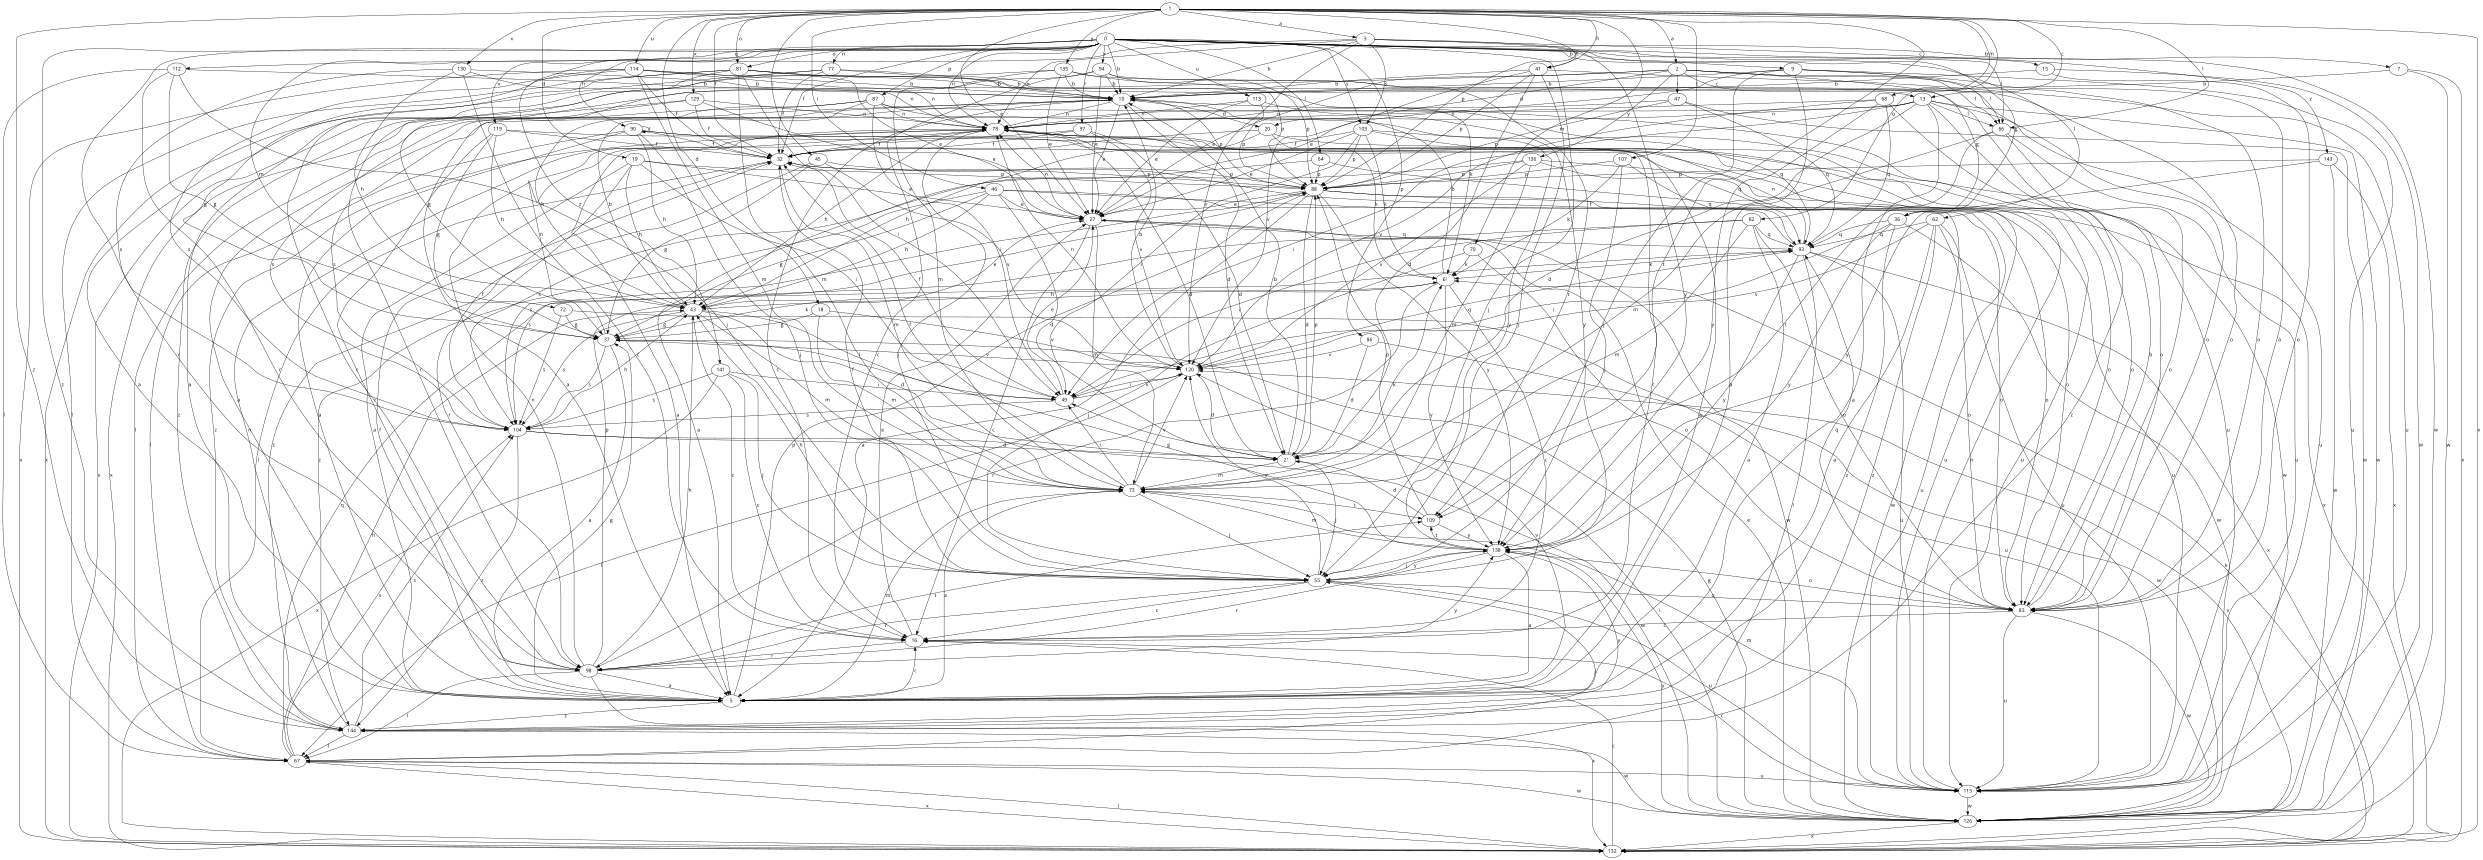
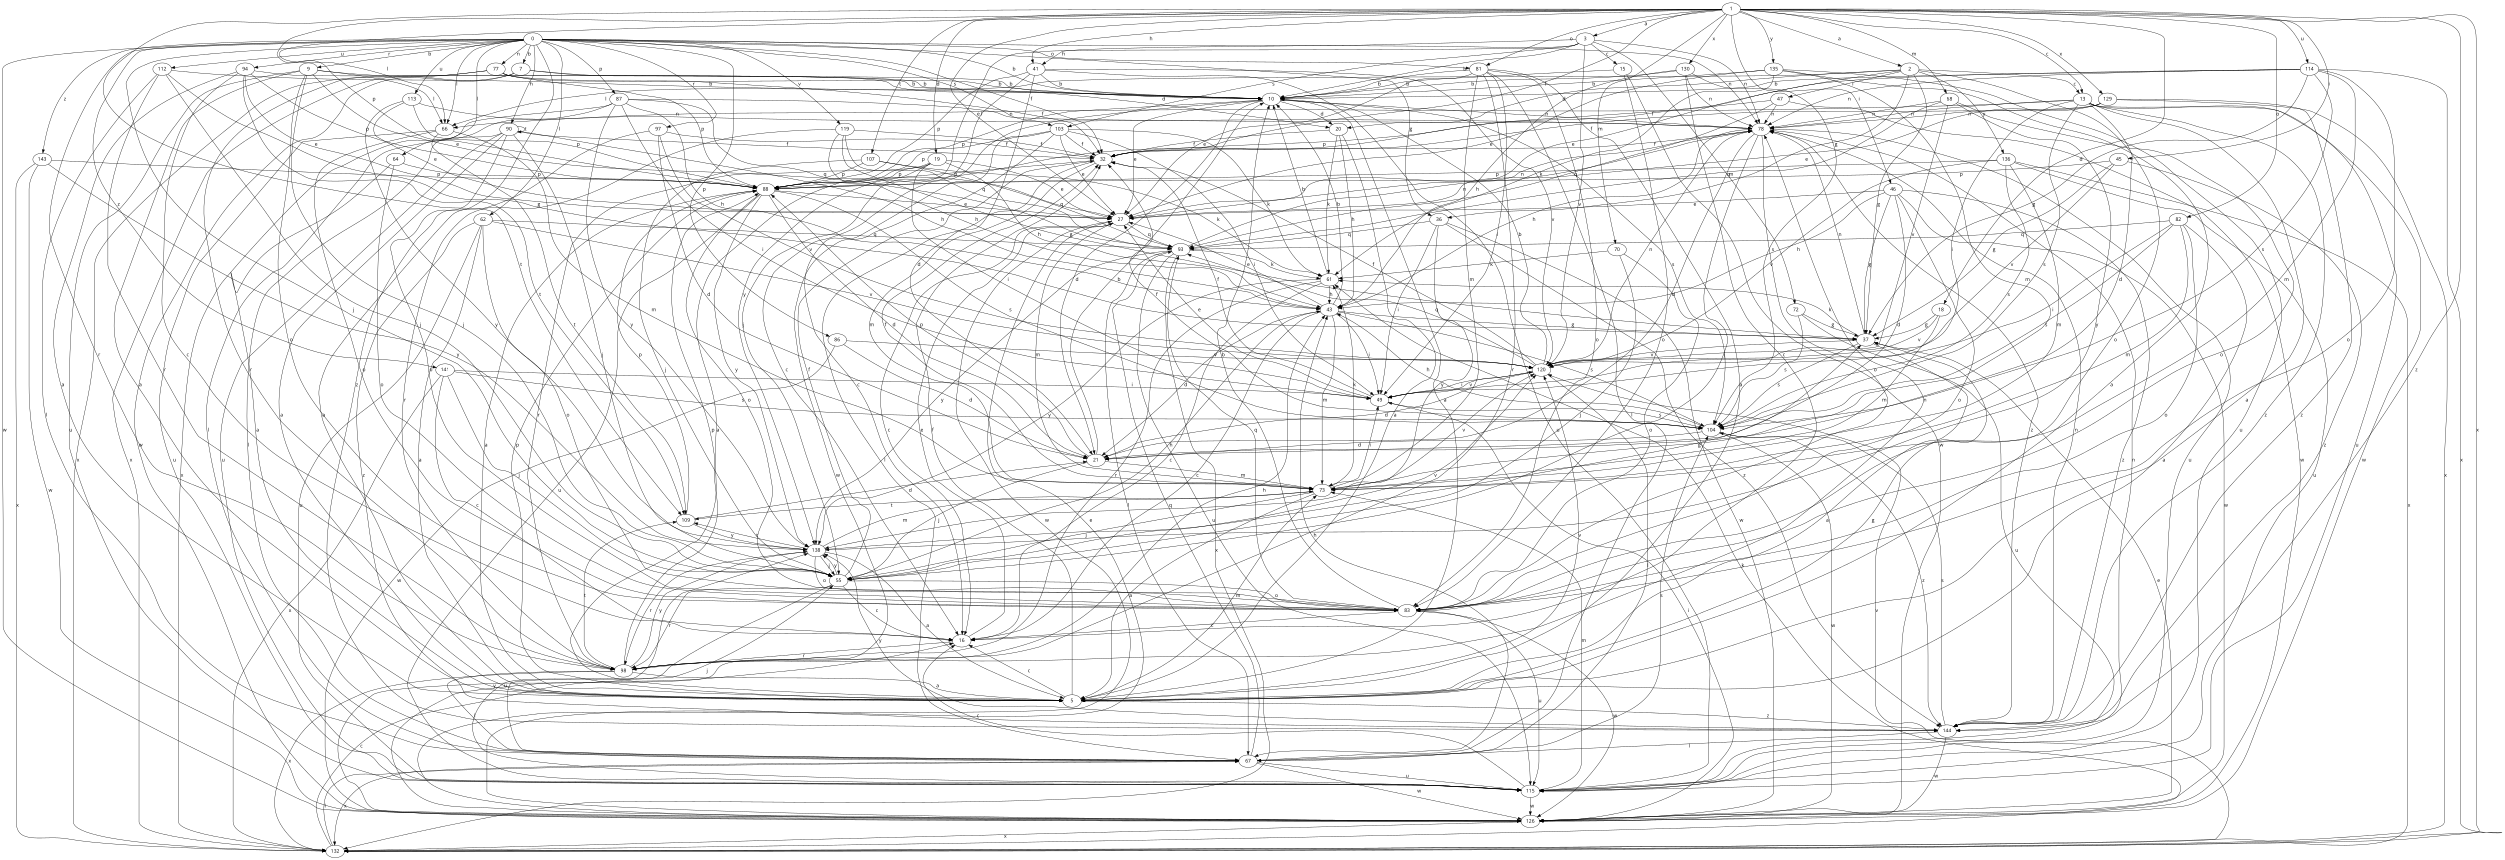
edge "7" -> "20": added, label "d"
edge "93" -> "32": now "120" -> "32"
edge "126" -> "37": label "g" -> "e"
